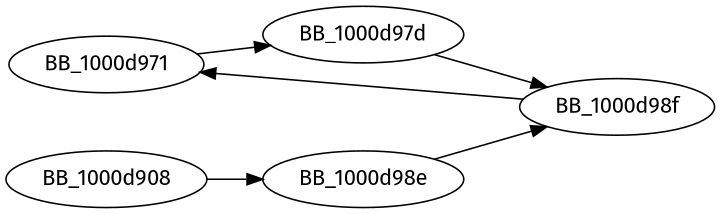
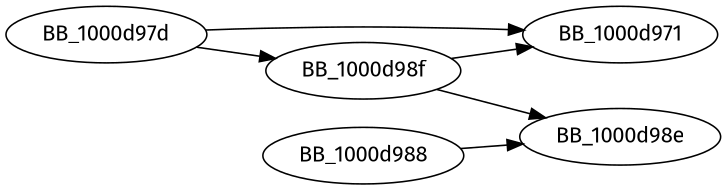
edge "BB_1000d971" -> "BB_1000d97d": reversed
edge "BB_1000d98e" -> "BB_1000d98f": reversed
node "BB_1000d908": label "BB_1000d908" -> "BB_1000d988"
